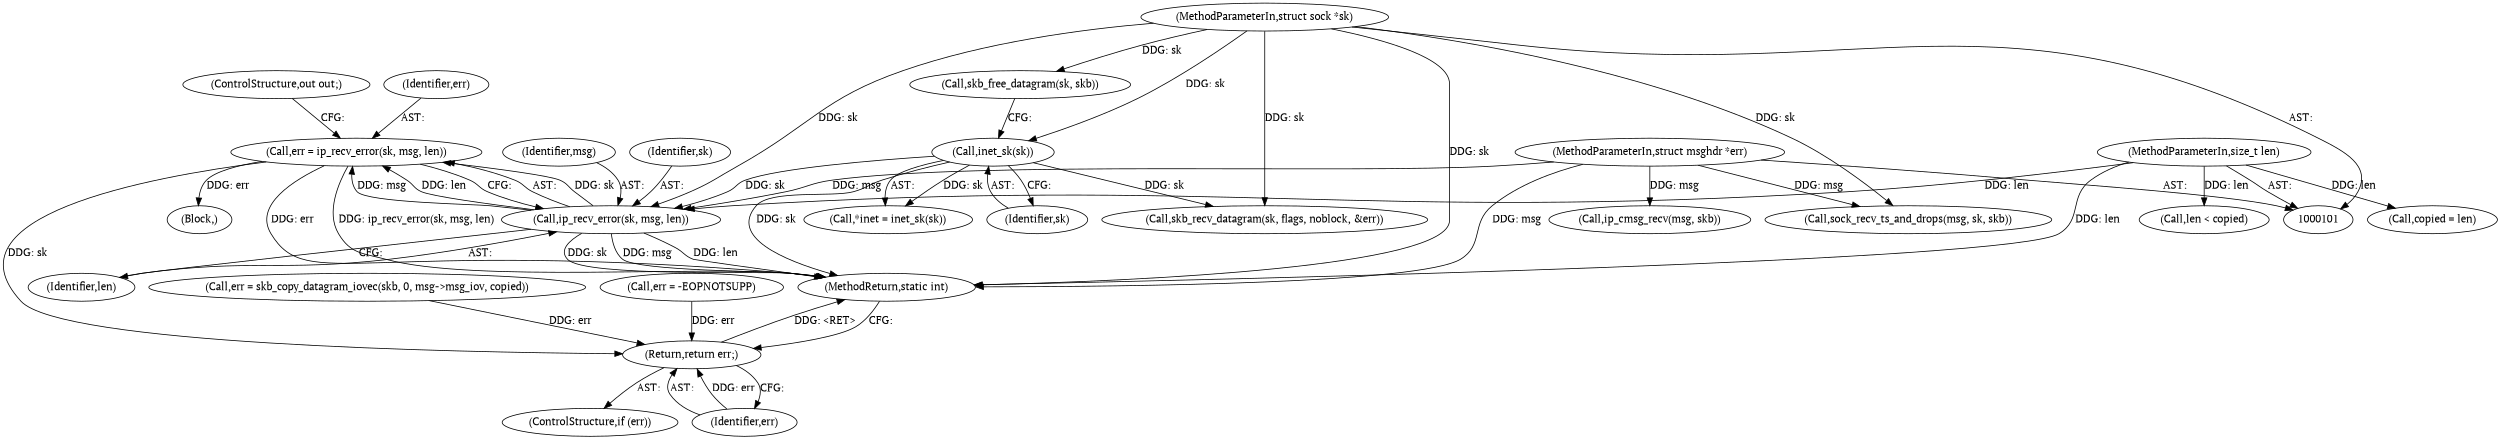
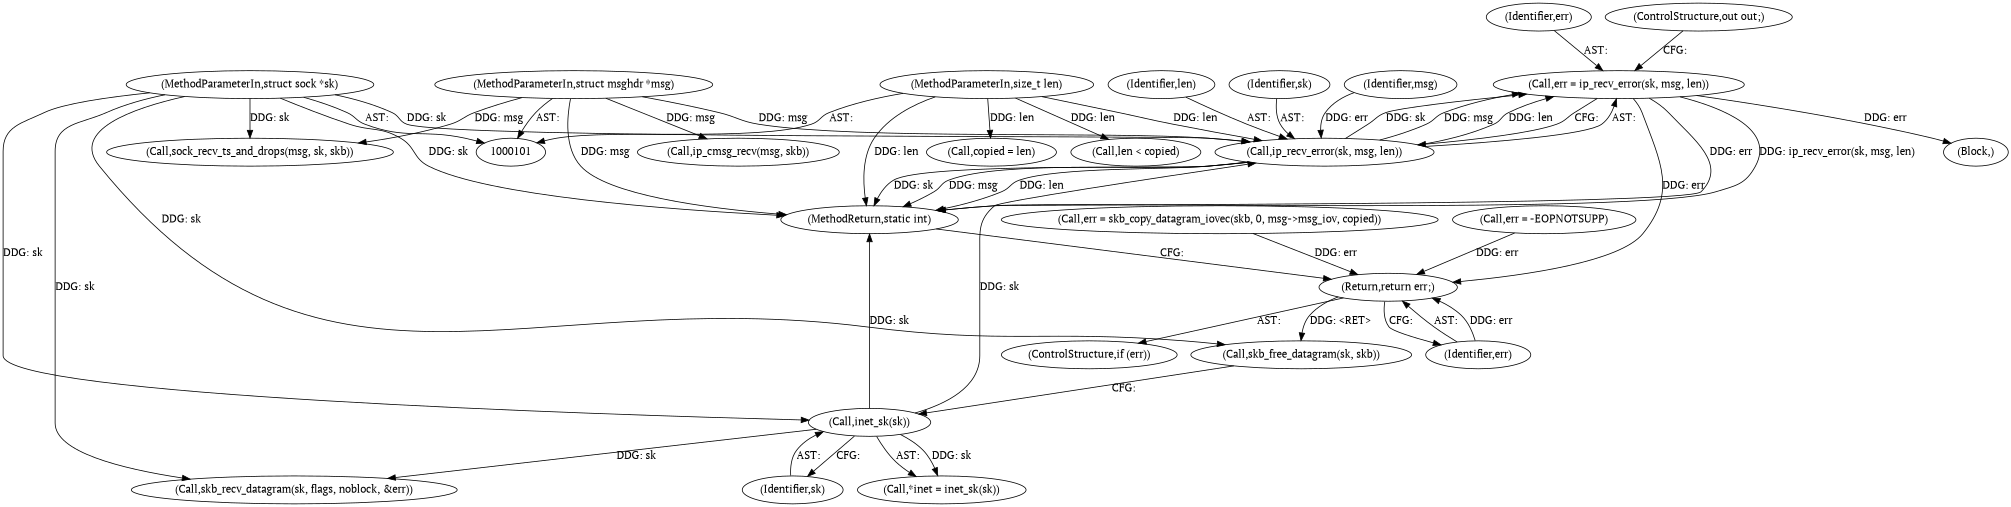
node "(MethodParameterIn,struct msghdr *err)": label "(MethodParameterIn,struct msghdr *err)" -> "(MethodParameterIn,struct msghdr *msg)"
edge "(Identifier,msg)" -> "(Call,ip_recv_error(sk, msg, len))": label "AST: " -> "DDG: err"
edge "(Call,ip_recv_error(sk, msg, len))" -> "(Identifier,len)": removed, label "CFG:"
edge "(Call,err = ip_recv_error(sk, msg, len))" -> "(Return,return err;)": label "DDG: sk" -> "DDG: err"
edge "(Return,return err;)" -> "(MethodReturn,static int)": now "(Return,return err;)" -> "(Call,skb_free_datagram(sk, skb))"
